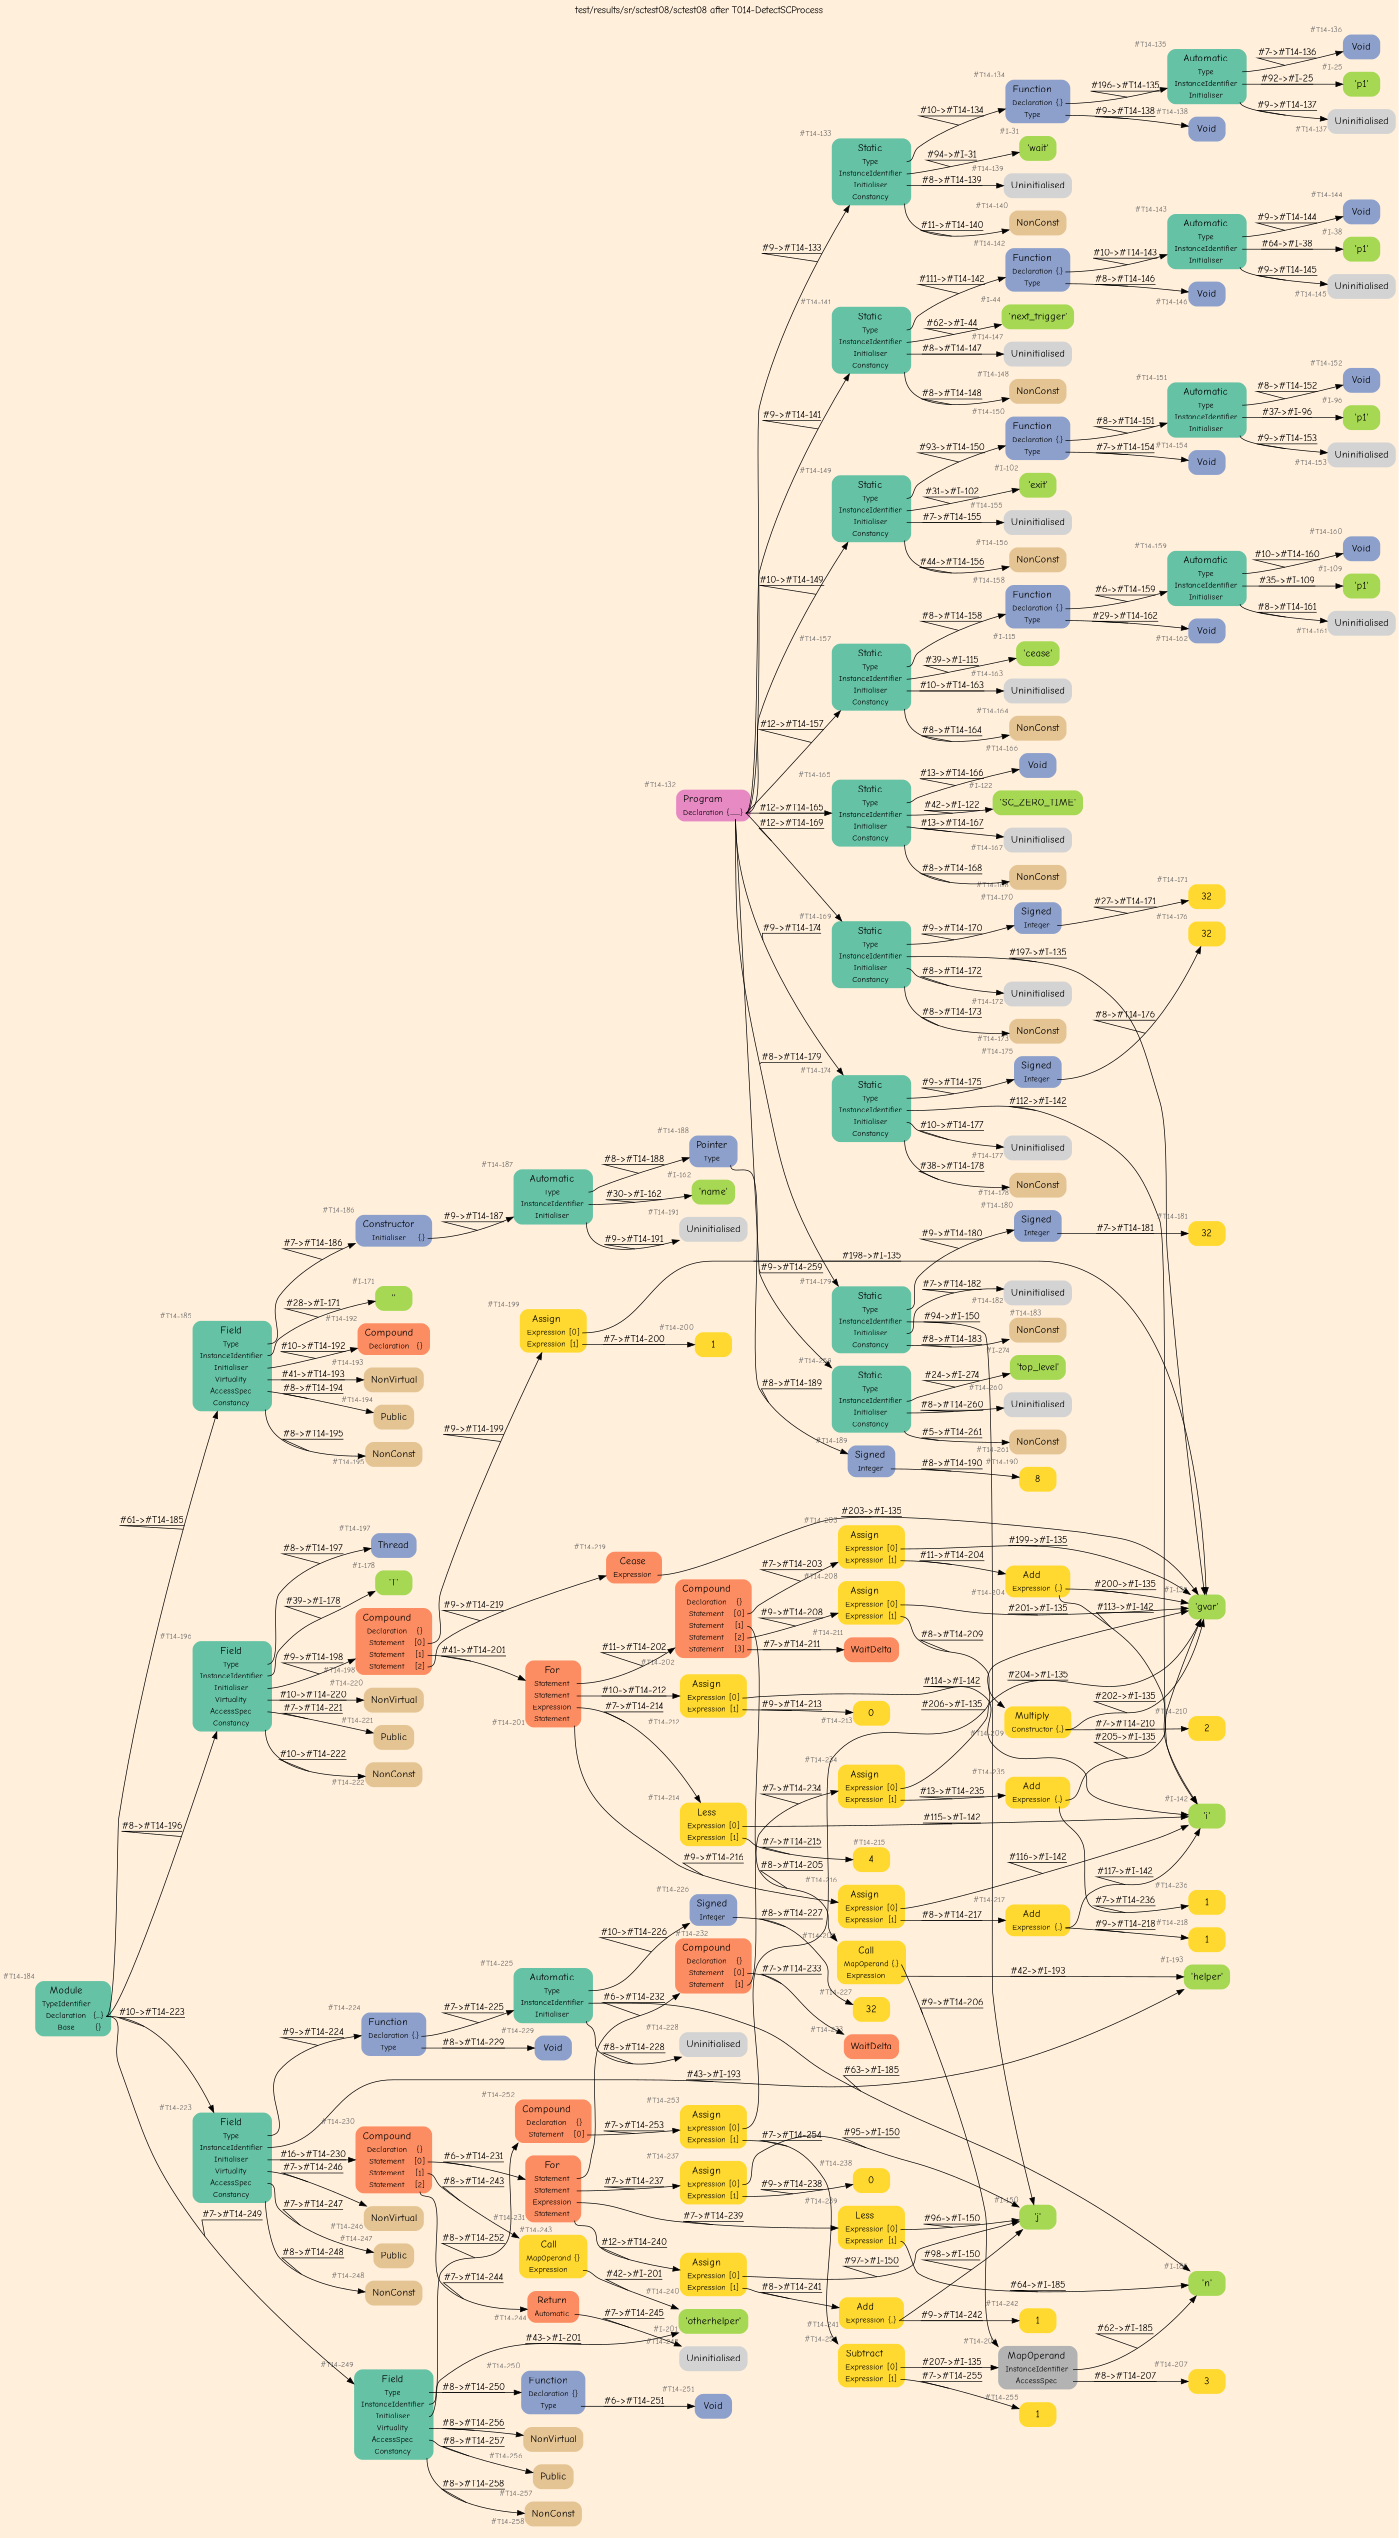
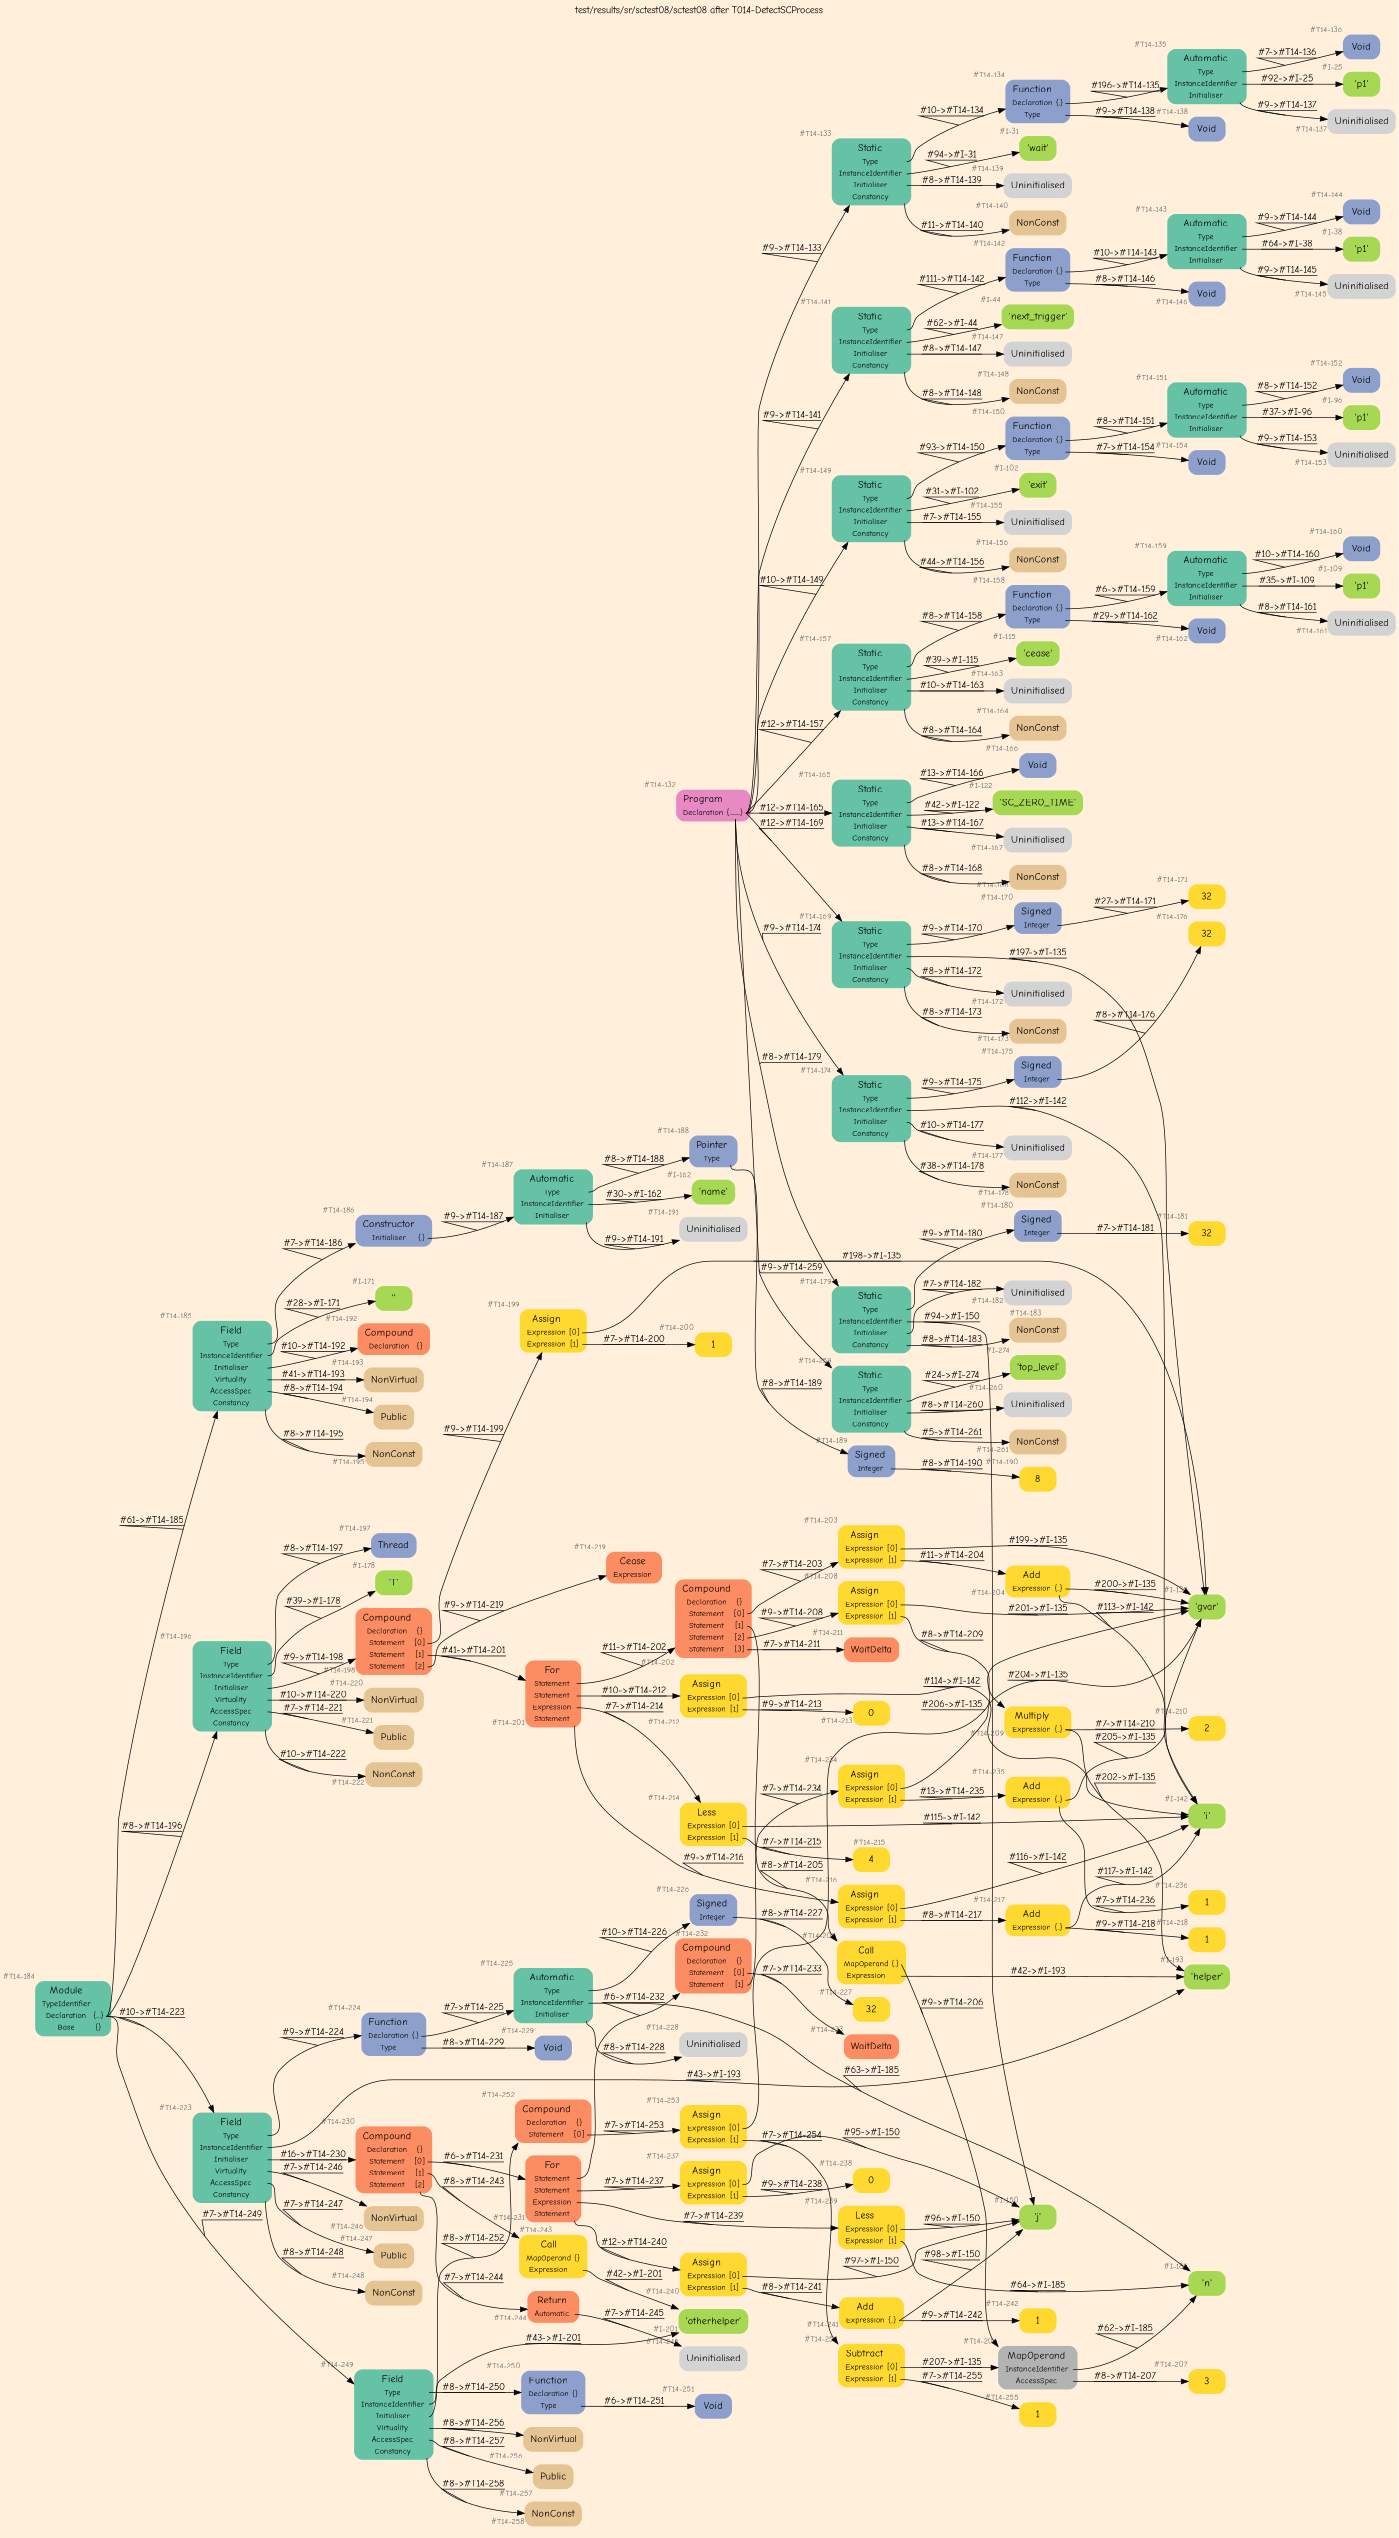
edge "Cease" -> "'gvar'": removed, label "#203->#I-135"
edge "Multiply" -> "'gvar'": now "Multiply" -> "'helper'"
node "Multiply": text "Constructor" -> "Expression"
